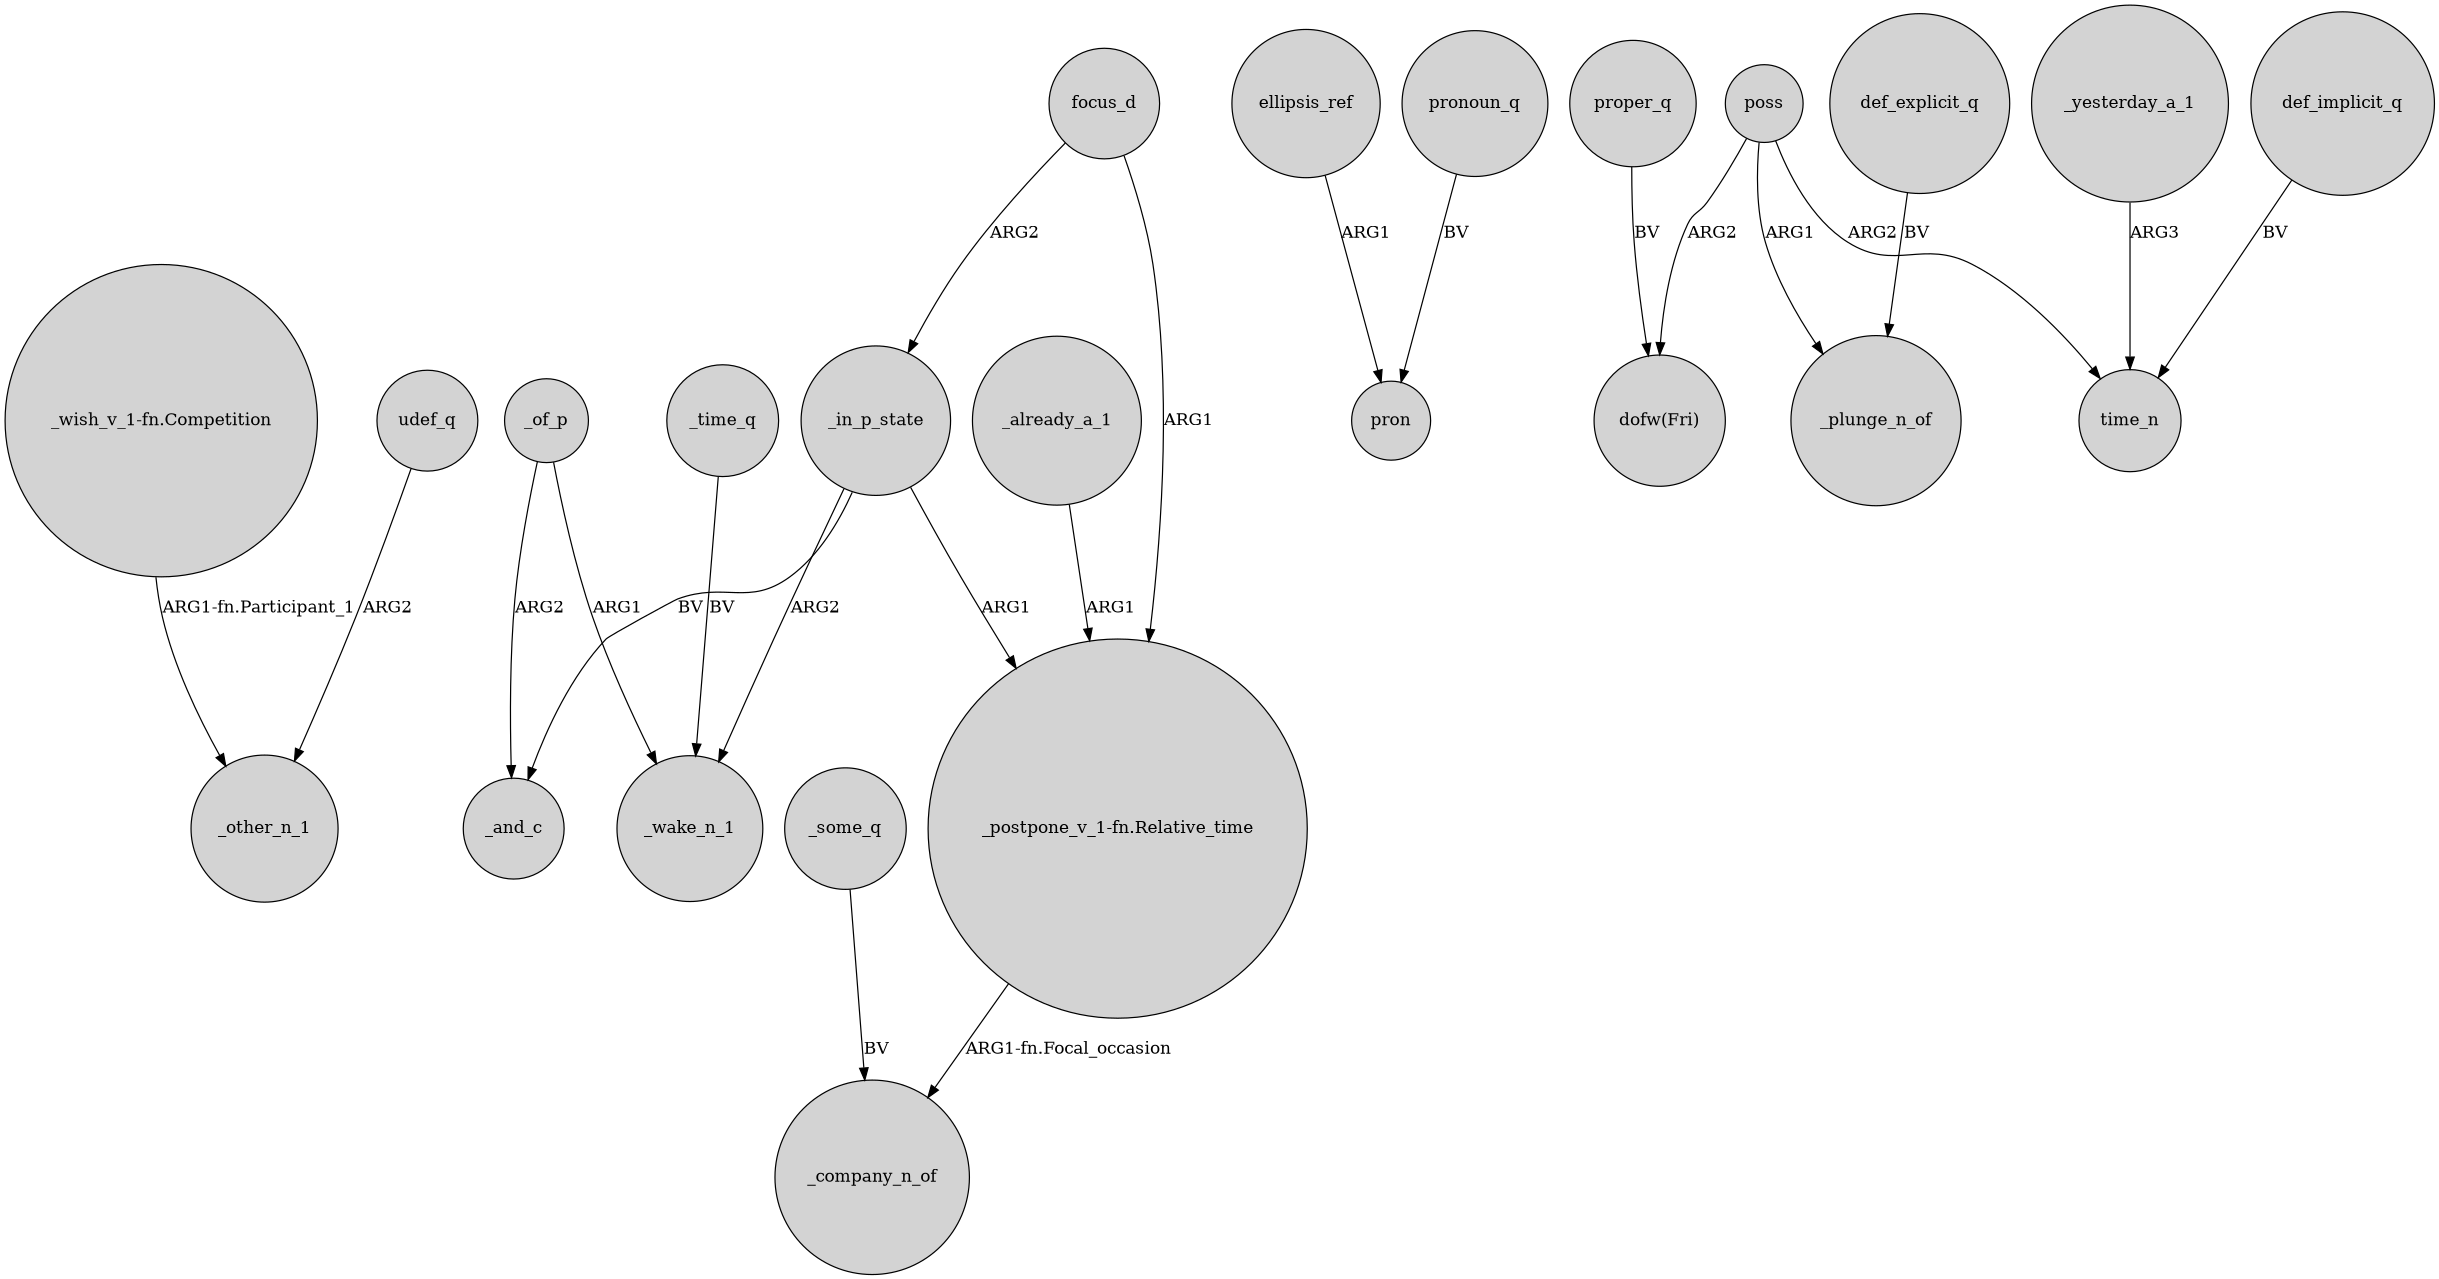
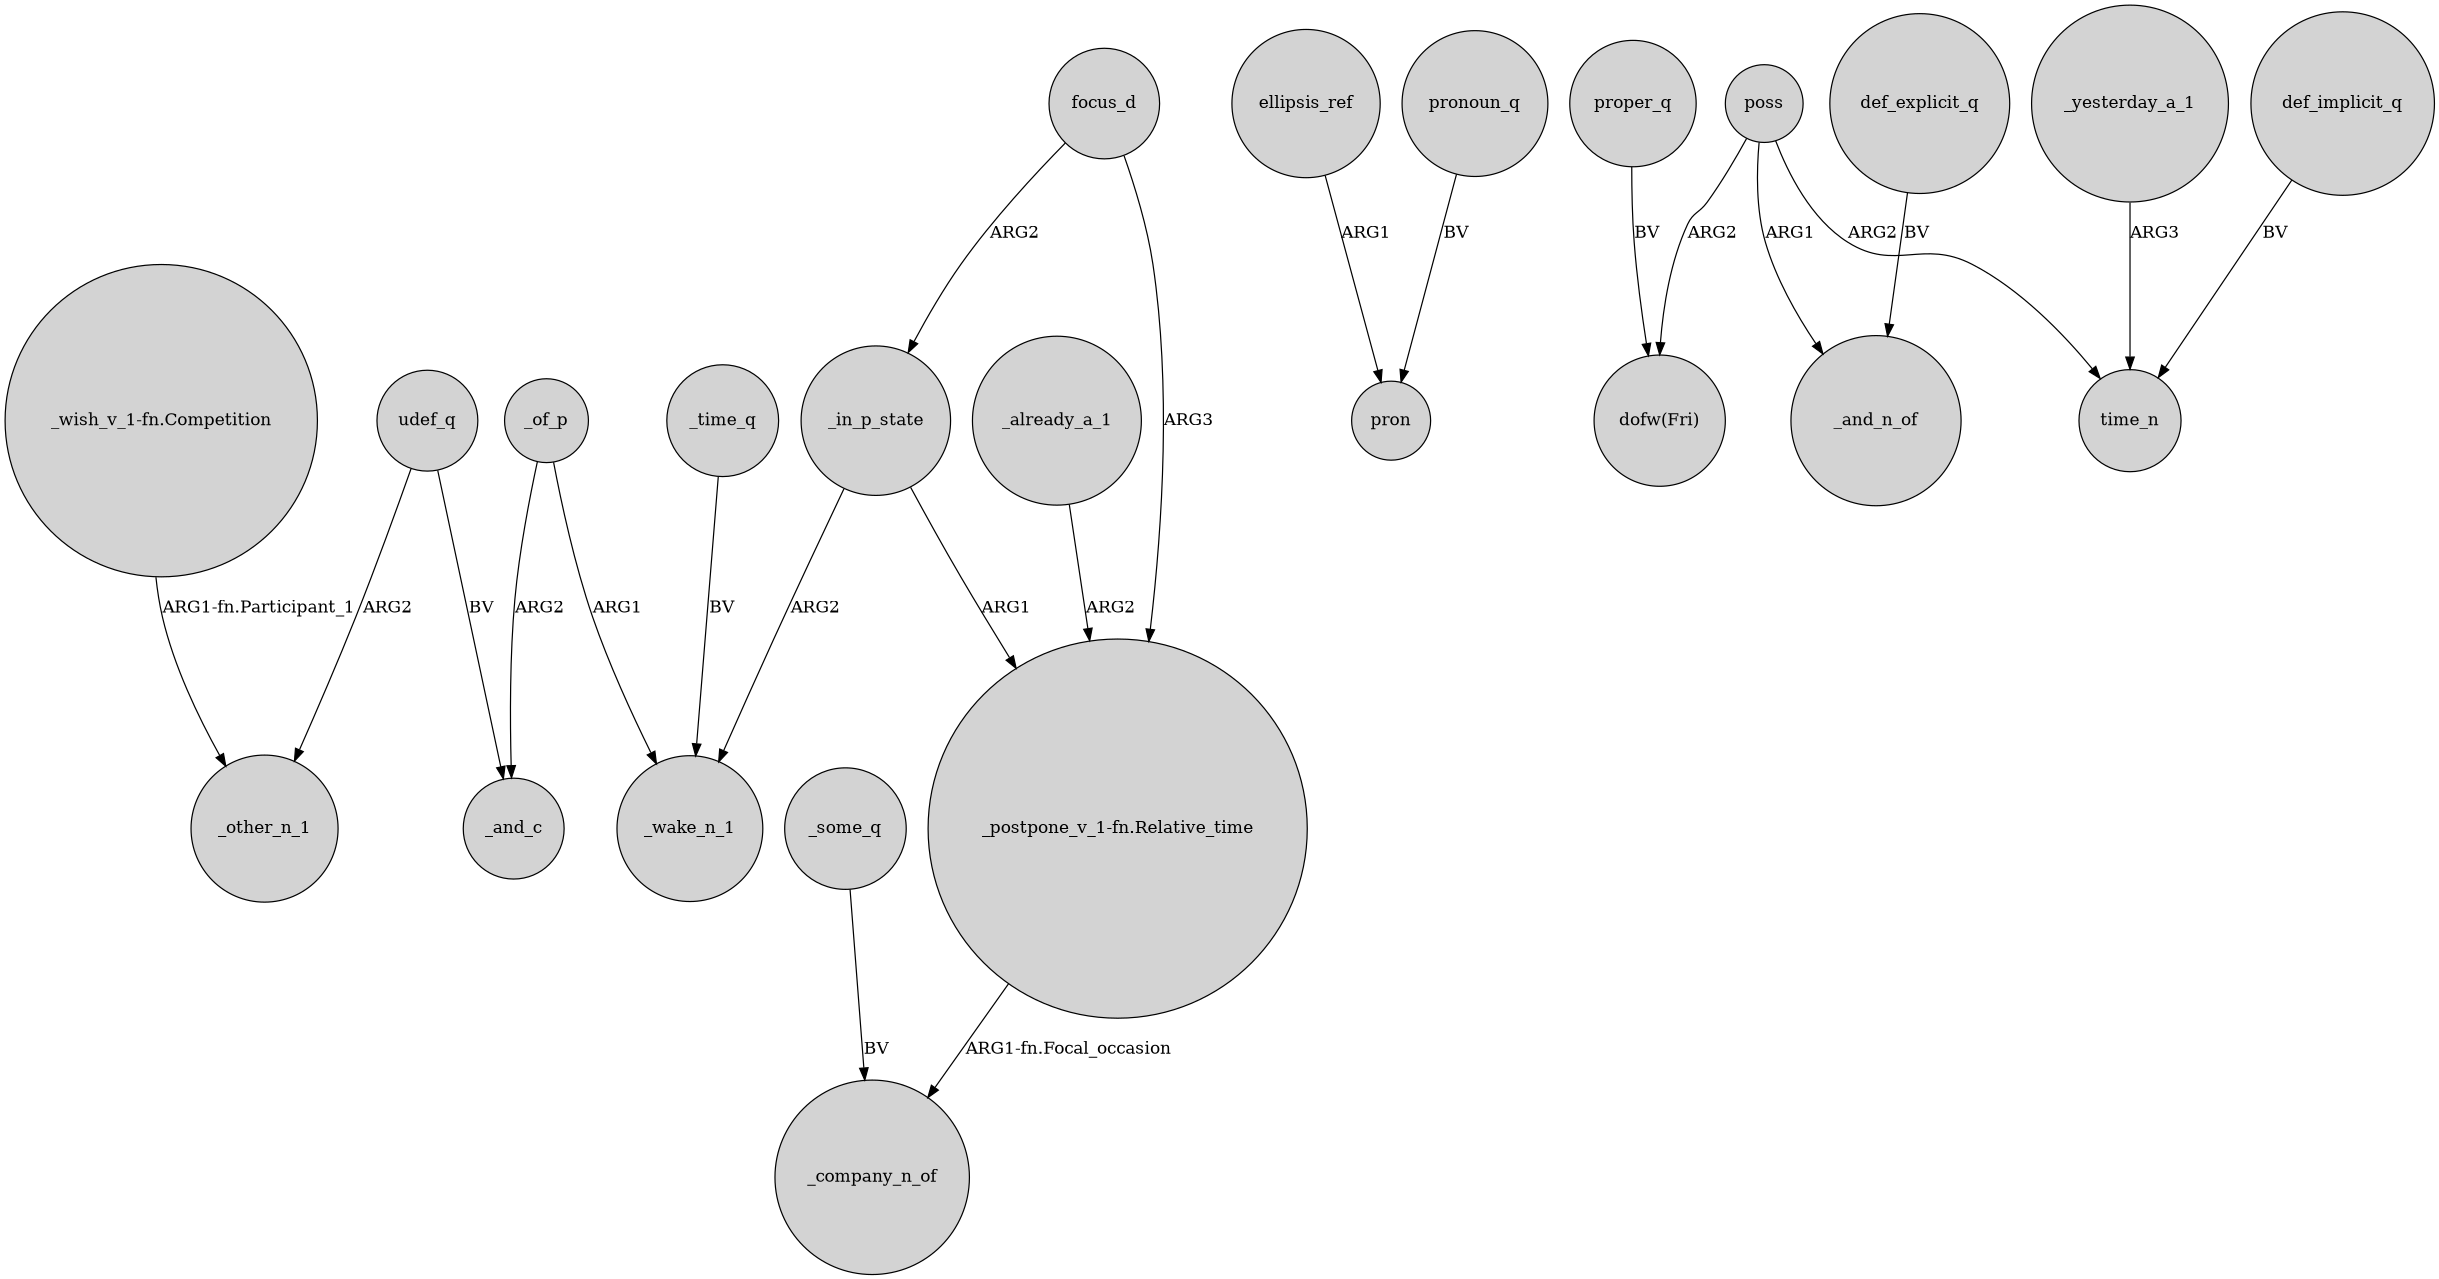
edge "focus_d" -> "_postpone_v_1-fn.Relative_time": label "ARG1" -> "ARG3"
node "_plunge_n_of": label "_plunge_n_of" -> "_and_n_of"
edge "_in_p_state" -> "_and_c": now "udef_q" -> "_and_c"
edge "_already_a_1" -> "_postpone_v_1-fn.Relative_time": label "ARG1" -> "ARG2"
